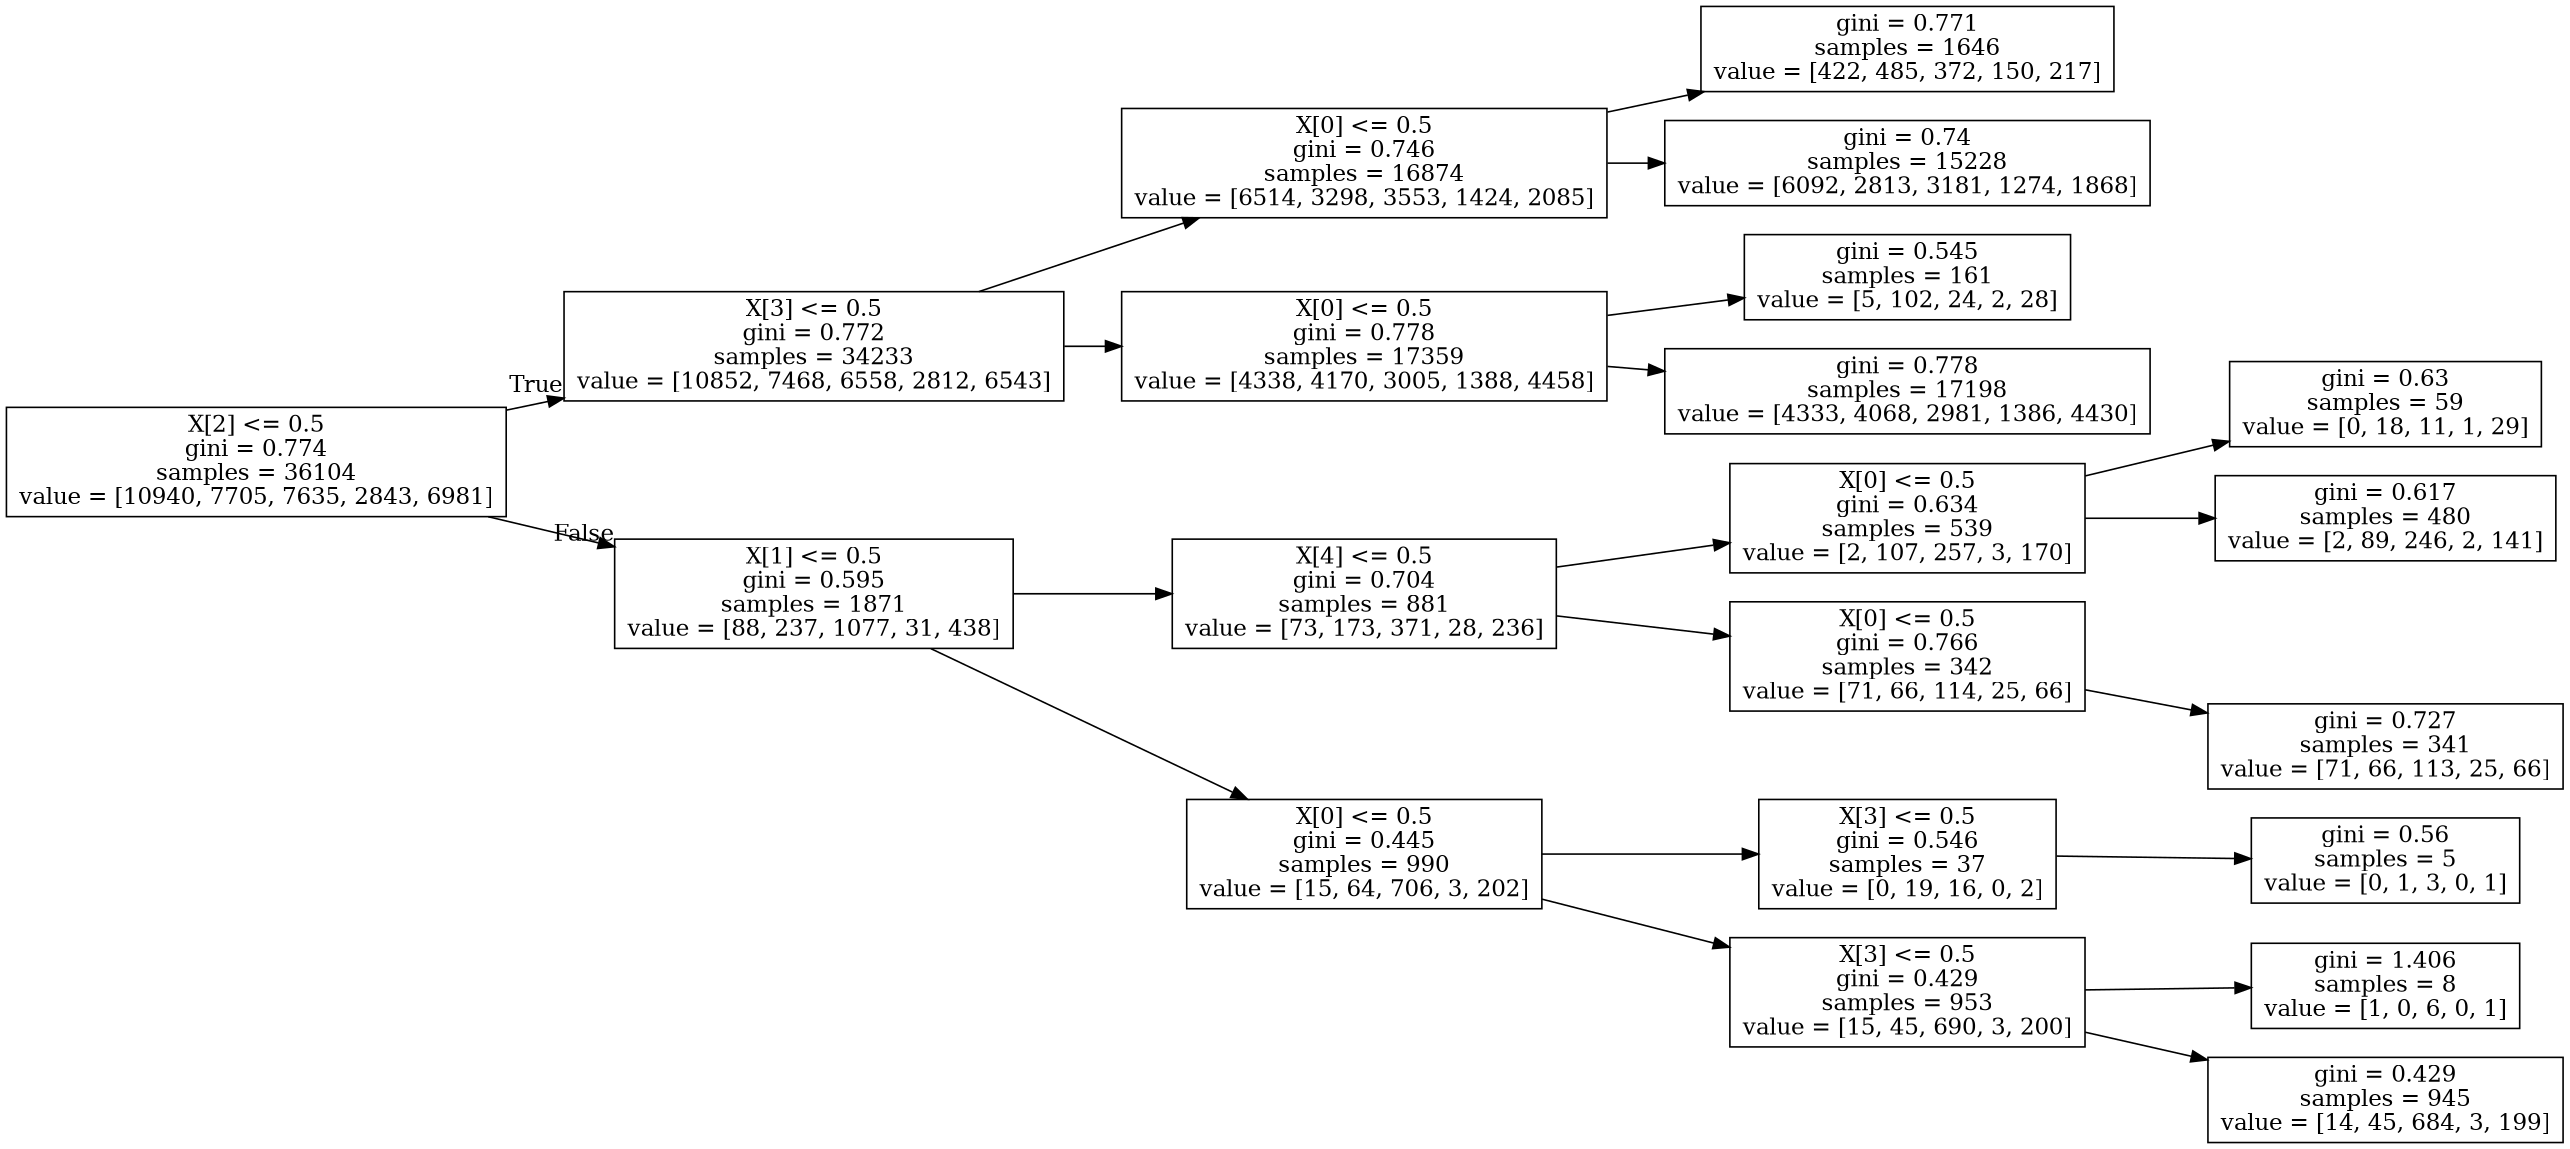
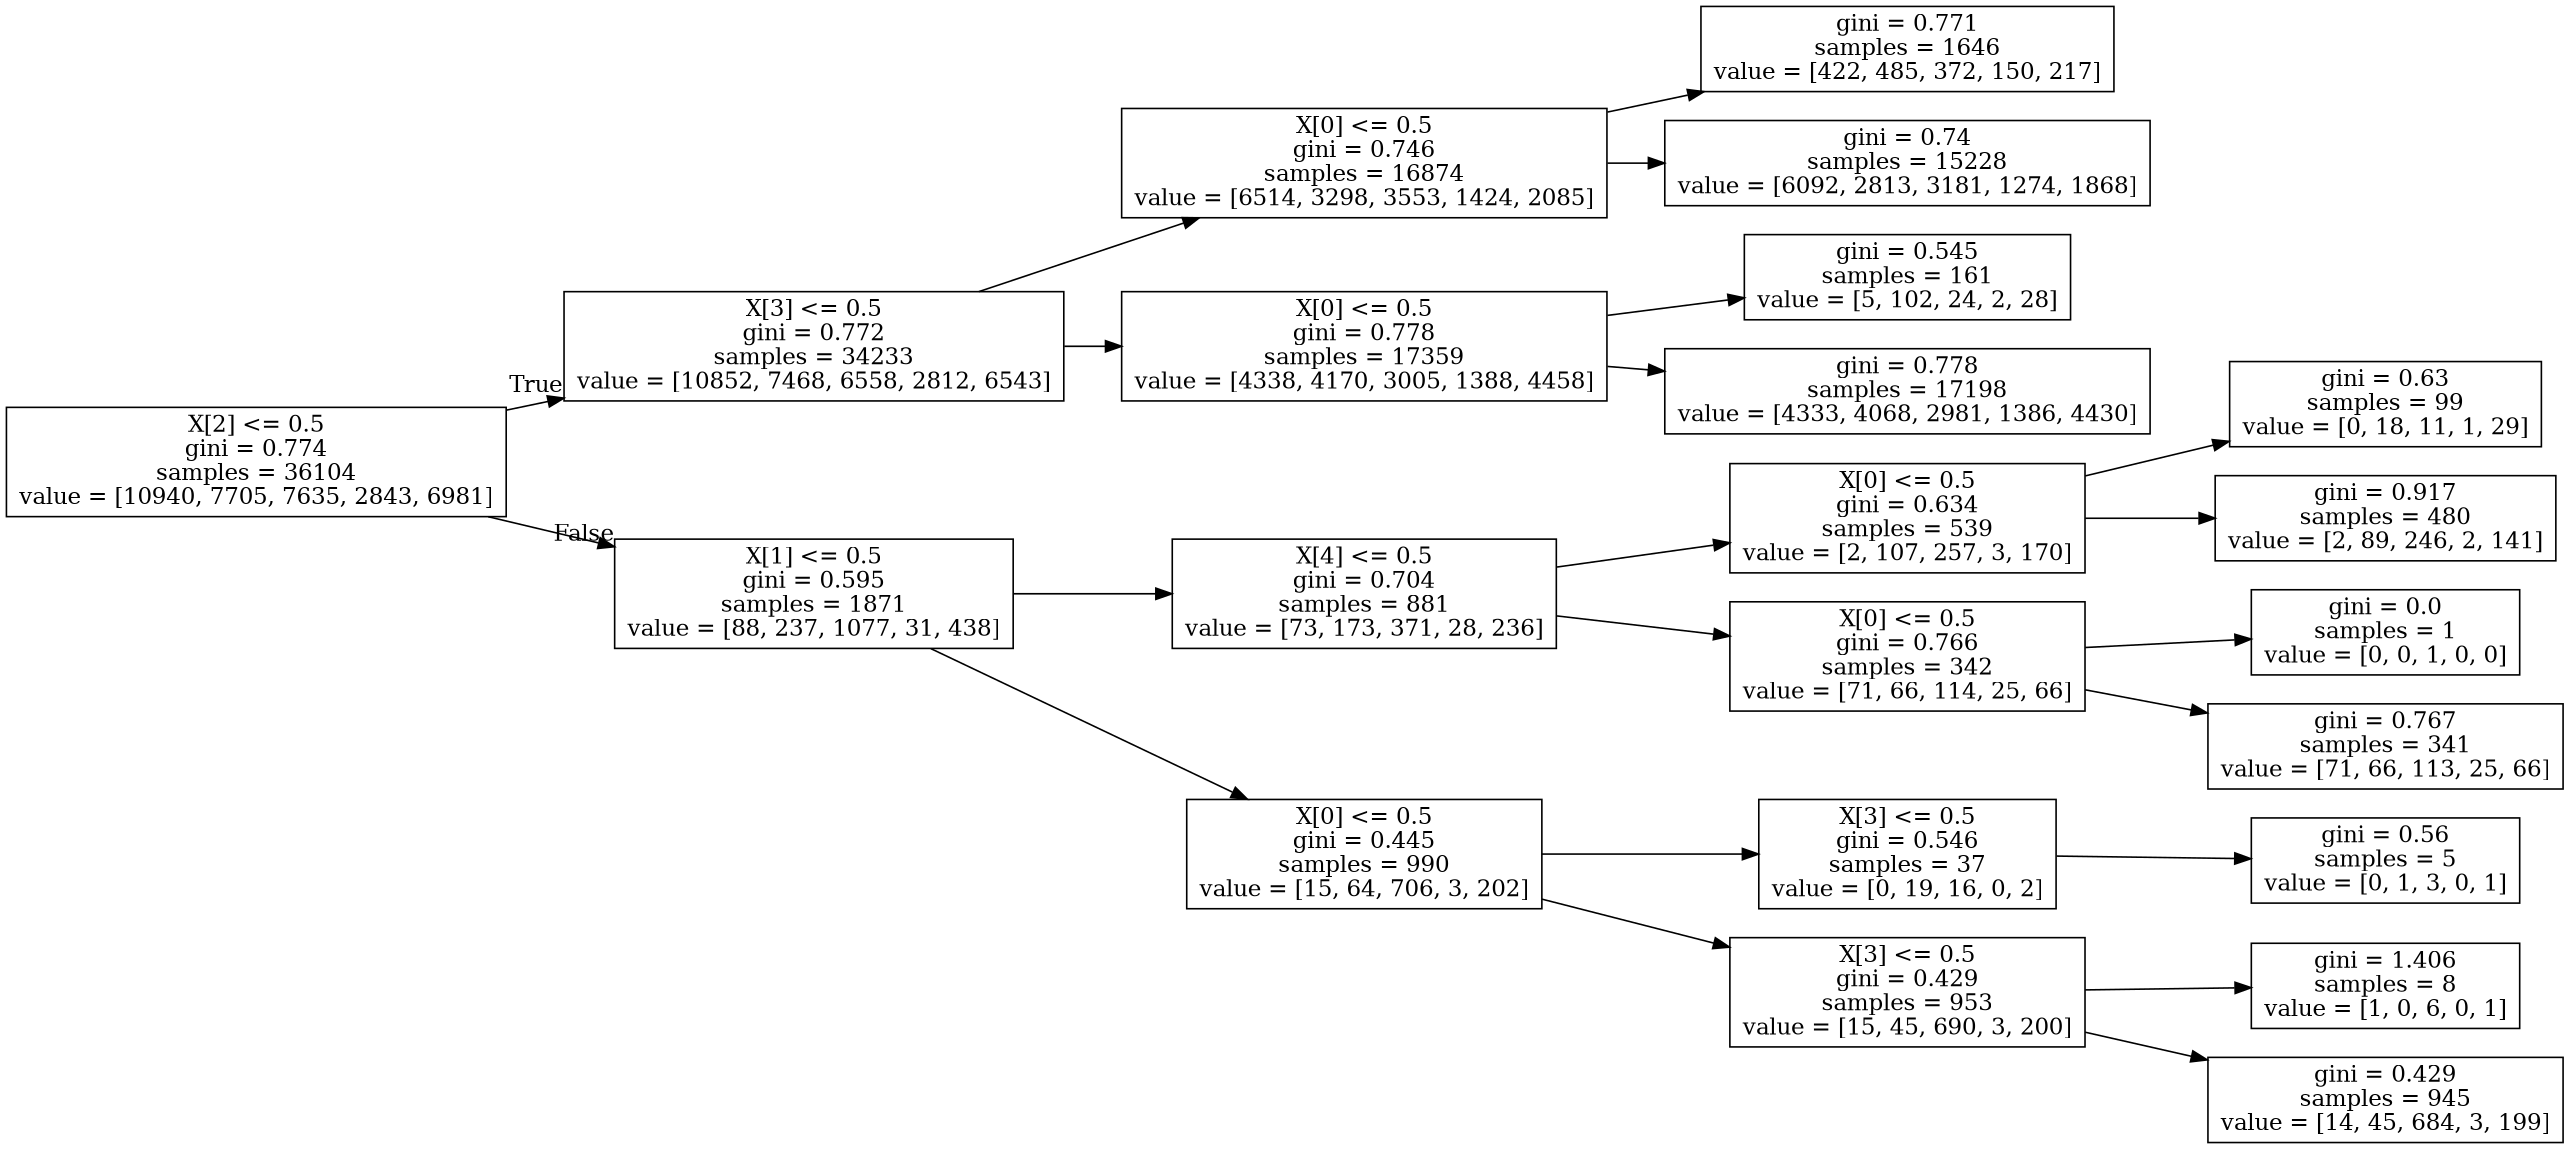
node "gini = 0.63 samples = 59 value = [0, 18, 11, 1, 29]": label "gini = 0.63 samples = 59 value = [0, 18, 11, 1, 29]" -> "gini = 0.63 samples = 99 value = [0, 18, 11, 1, 29]"
node "gini = 0.617 samples = 480 value = [2, 89, 246, 2, 141]": label "gini = 0.617 samples = 480 value = [2, 89, 246, 2, 141]" -> "gini = 0.917 samples = 480 value = [2, 89, 246, 2, 141]"
node "gini = 0.0 samples = 1 value = [0, 0, 1, 0, 0]": added
node "gini = 0.727 samples = 341 value = [71, 66, 113, 25, 66]": label "gini = 0.727 samples = 341 value = [71, 66, 113, 25, 66]" -> "gini = 0.767 samples = 341 value = [71, 66, 113, 25, 66]"
